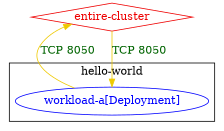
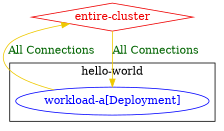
edge "workload-a[Deployment]" -> "entire-cluster": label "TCP 8050" -> "All Connections"
edge "entire-cluster" -> "workload-a[Deployment]": label "TCP 8050" -> "All Connections"
